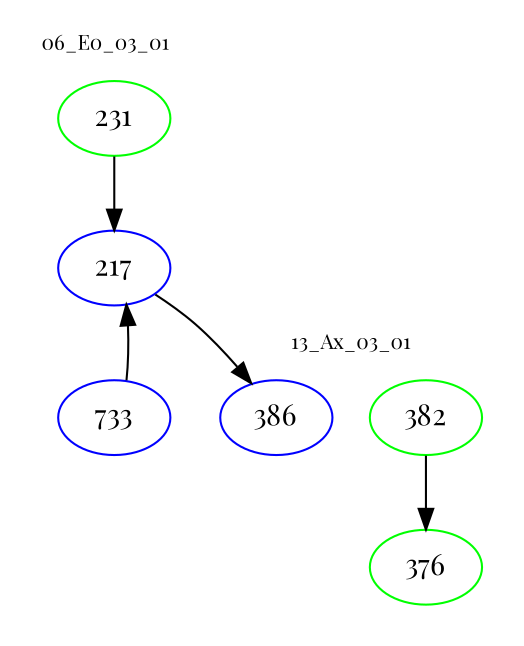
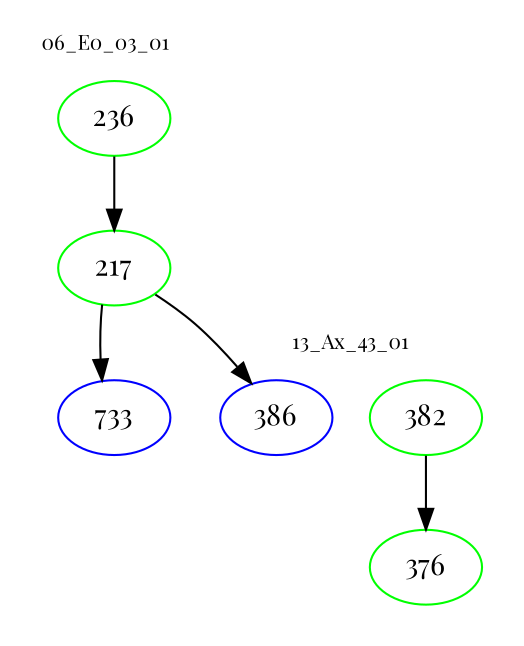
node "231": label "231" -> "236"
node "217": color blue -> green
cluster "13_Ax_03_01": label "13_Ax_03_01" -> "13_Ax_43_01"
edge "733" -> "217": reversed
